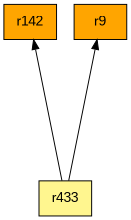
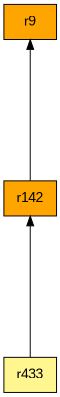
edge "r433" -> "r9": now "r142" -> "r9"
